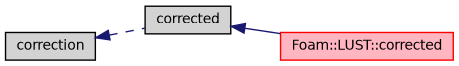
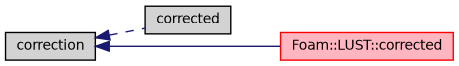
edge "Foam::LUST::corrected" -> "corrected": now "Foam::LUST::corrected" -> "correction"
